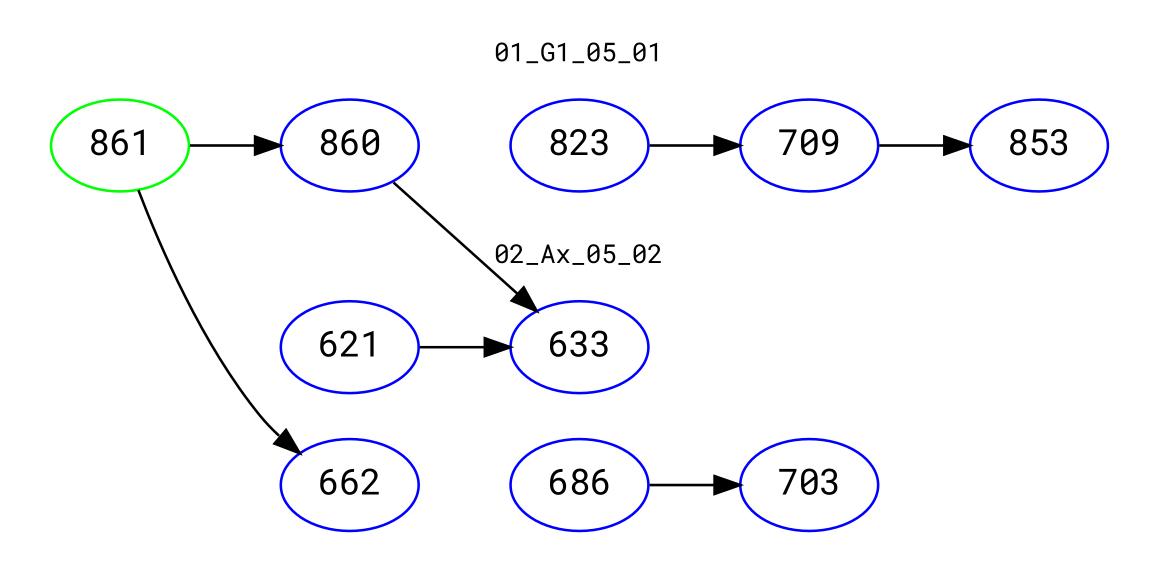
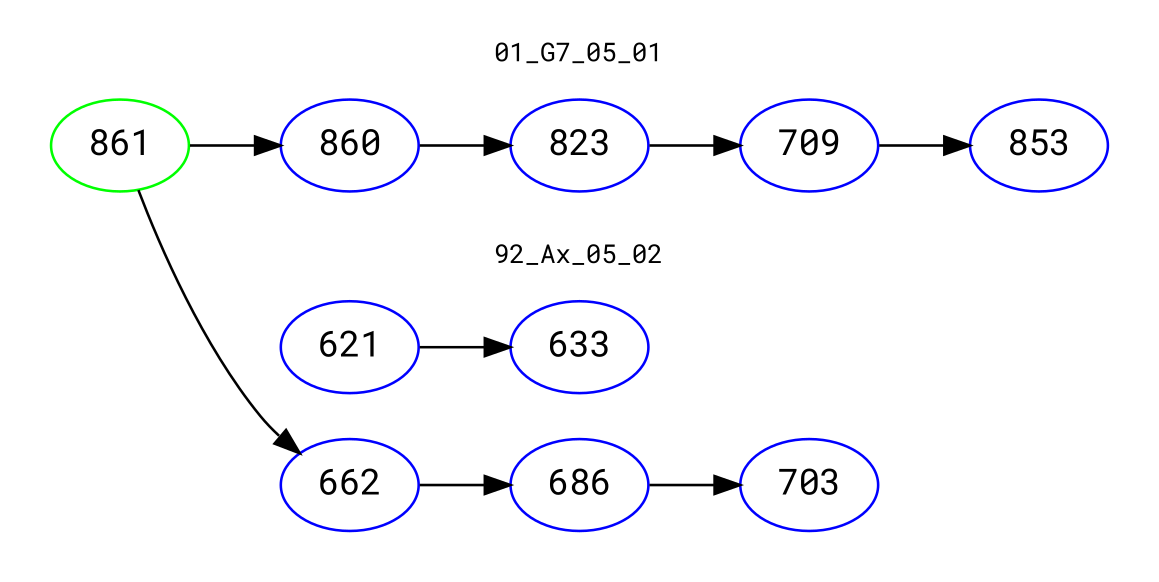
cluster "01_G1_05_01": label "01_G1_05_01" -> "01_G7_05_01"
edge "860" -> "633": now "860" -> "823"
cluster "02_Ax_05_02": label "02_Ax_05_02" -> "92_Ax_05_02"
edge "662" -> "686": added
